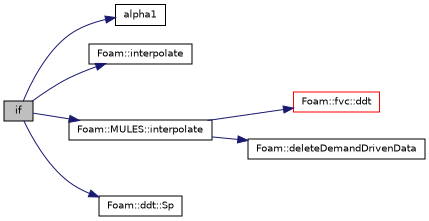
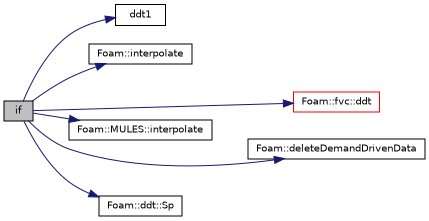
node "alpha1": label "alpha1" -> "ddt1"
edge "Foam::MULES::interpolate" -> "Foam::fvc::ddt": now "if" -> "Foam::fvc::ddt"
edge "Foam::MULES::interpolate" -> "Foam::deleteDemandDrivenData": now "if" -> "Foam::deleteDemandDrivenData"
